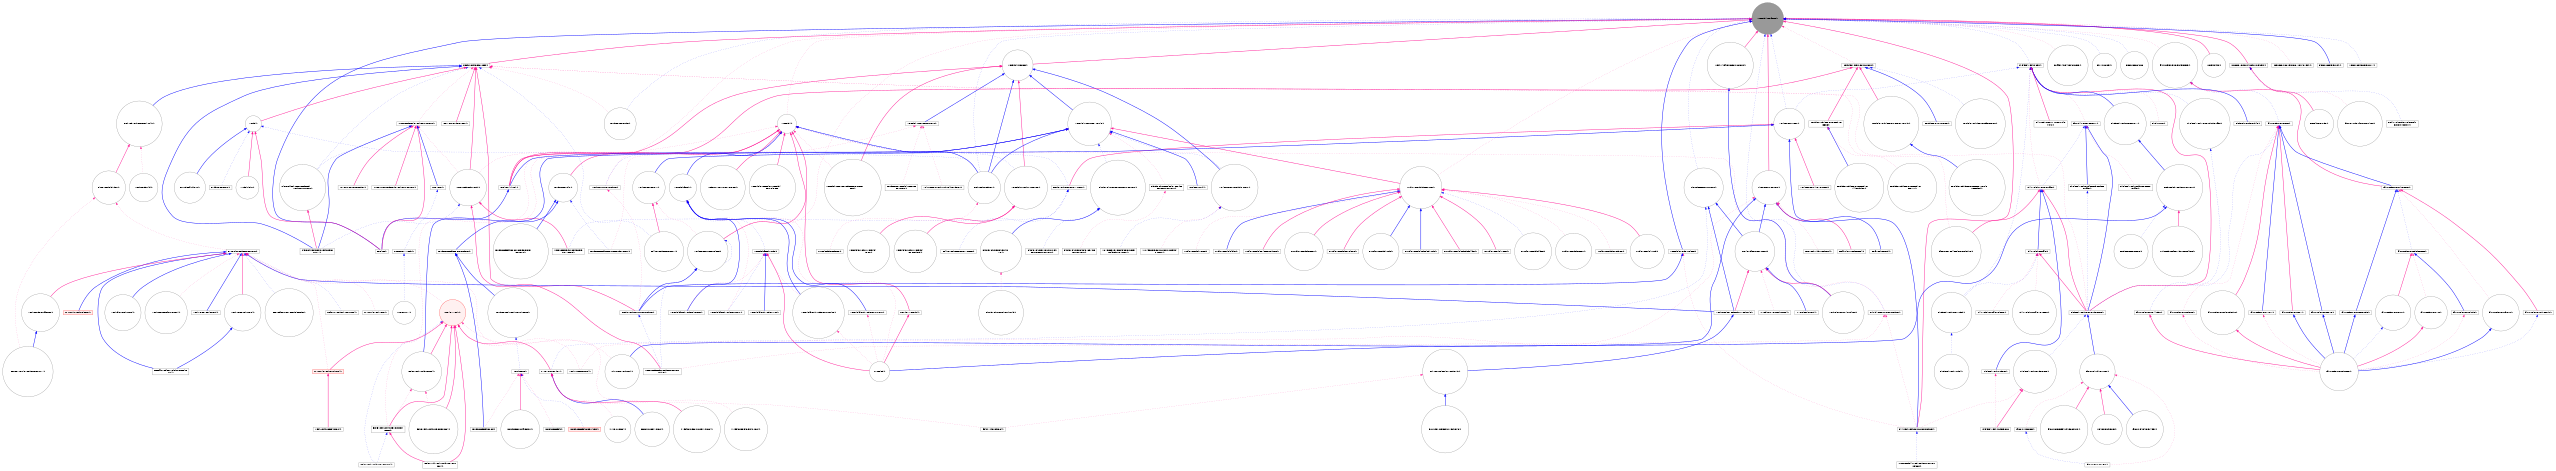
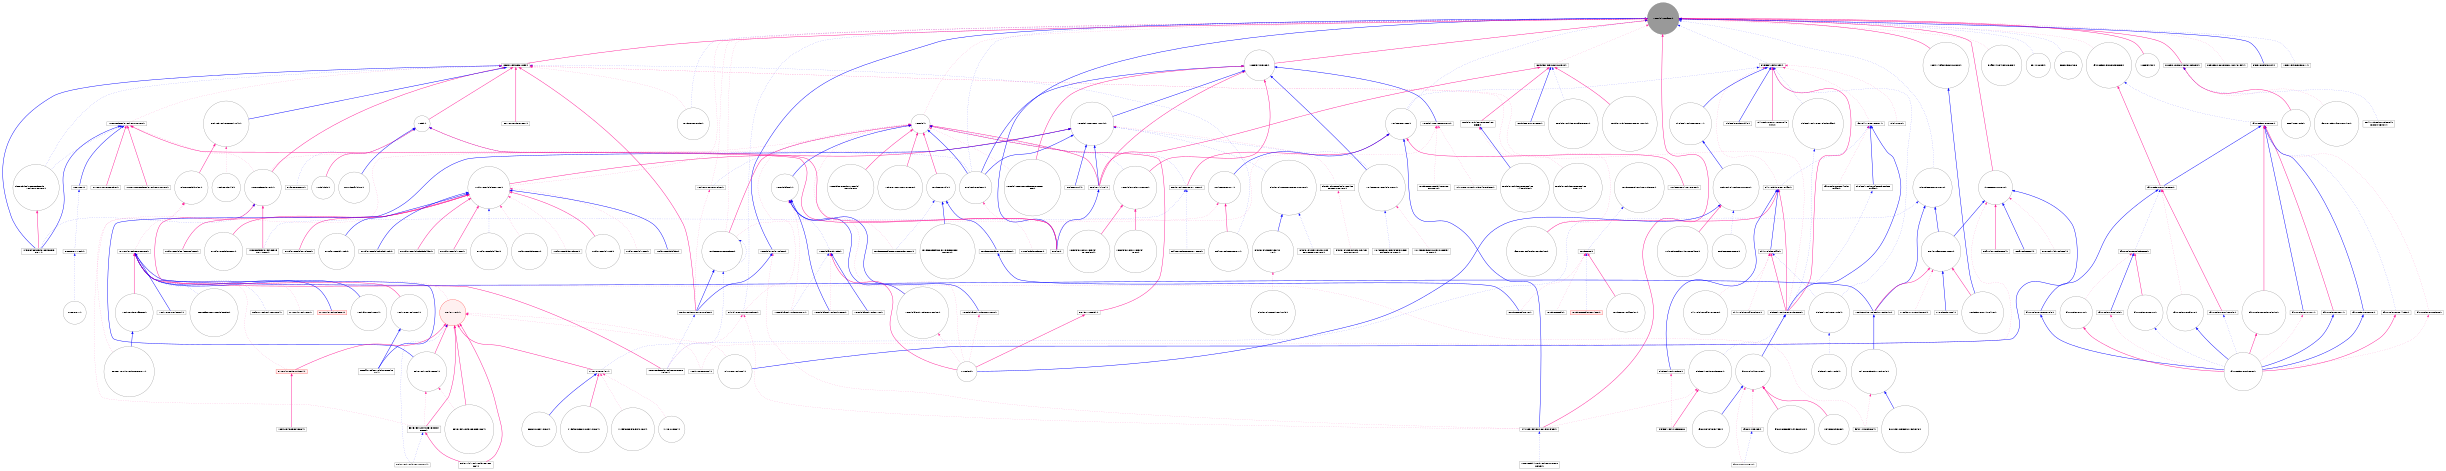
node "ParticleModuleParameterDynamic _Seeded.h": removed
node "SkeletalMeshAttributeVertex Buffer.h": label "SkeletalMeshAttributeVertex Buffer.h" -> "GizmoElementCylinder Buffer.h"
edge "LandscapeBlueprintBrushBase.h" -> "LandscapeEditLayerRenderer.h": removed
node "MeshSpaceDeformerTool.h": removed
